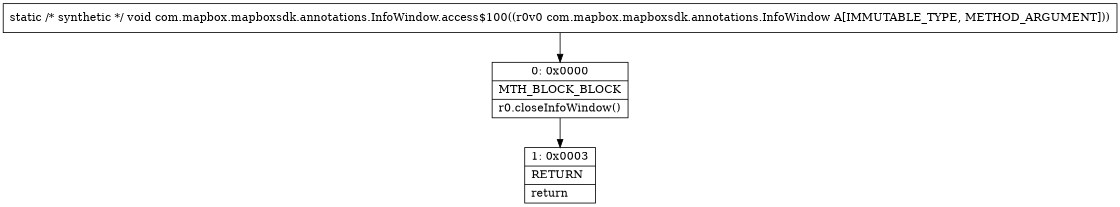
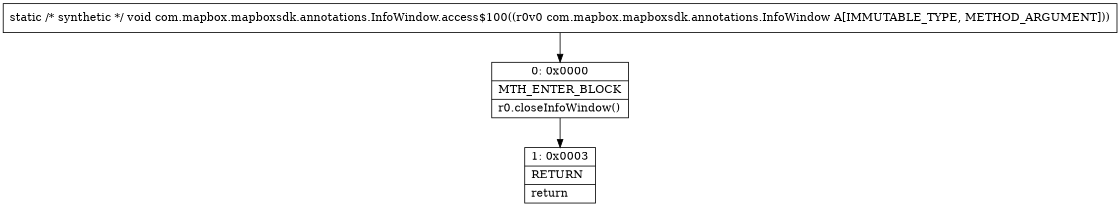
node "0: 0x0000": text "MTH_BLOCK_BLOCK" -> "MTH_ENTER_BLOCK"
